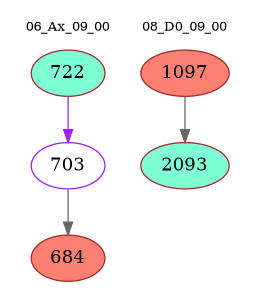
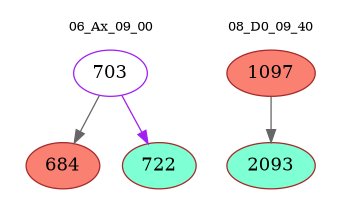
cluster "08_D0_09_00": label "08_D0_09_00" -> "08_D0_09_40"
edge "722" -> "703": reversed
